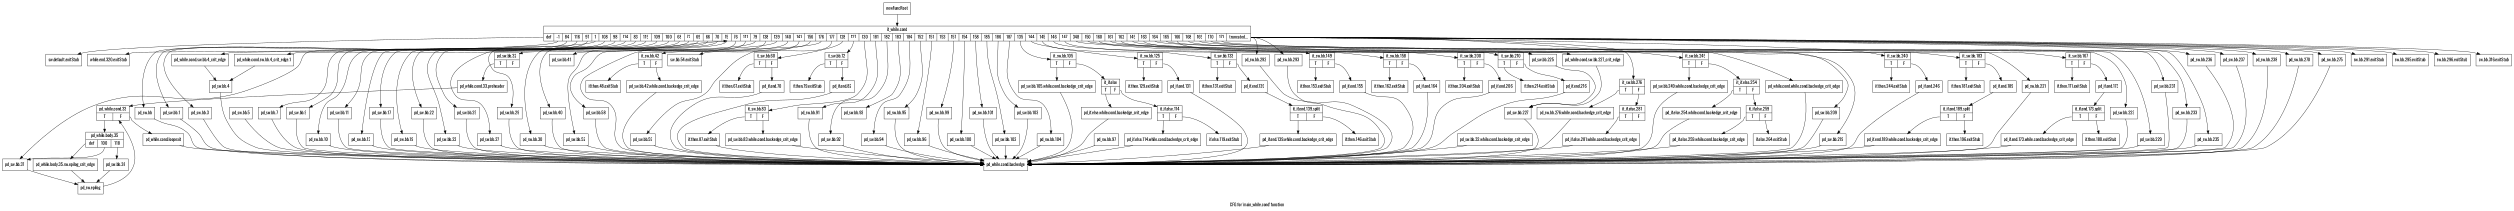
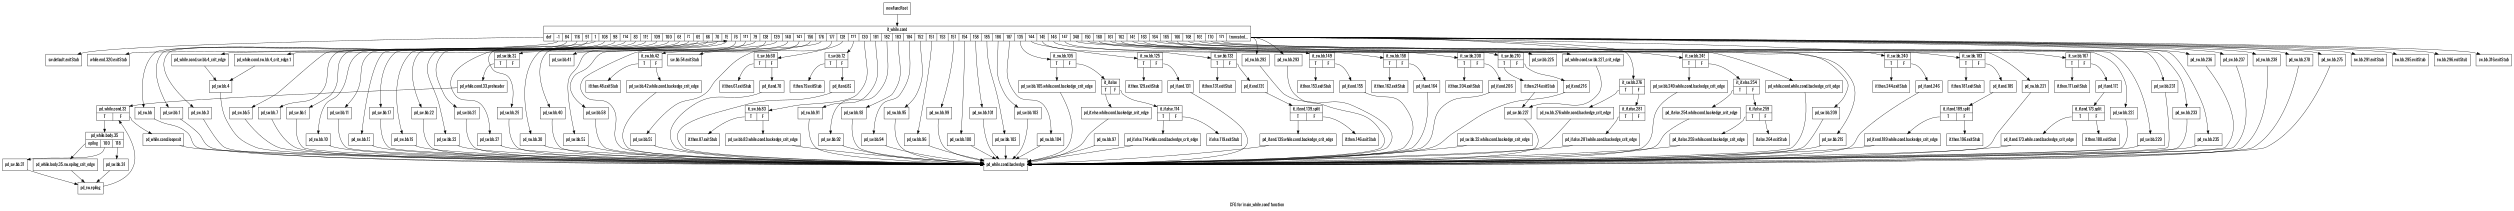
edge "it_while.cond" -> "pd_sw.bb.37": now "it_while.cond" -> "pd_sw.bb.5"
edge "pd_sw.bb.225" -> "pd_sw.bb.227": now "if.then.214.exitStub" -> "pd_sw.bb.227"
node "pd_while.body.35": text "def" -> "epilog"
edge "if.then.87.exitStub" -> "pd_while.cond.backedge": now "pd_sw.bb.93" -> "pd_while.cond.backedge"
